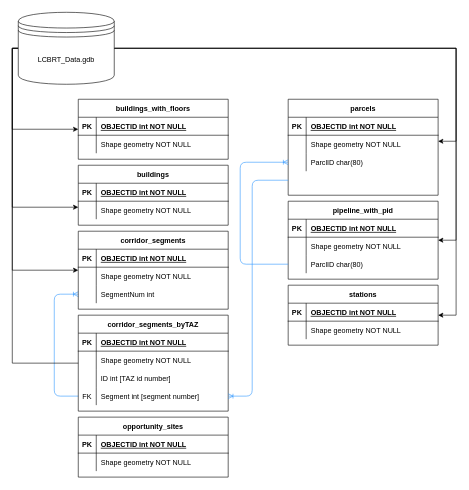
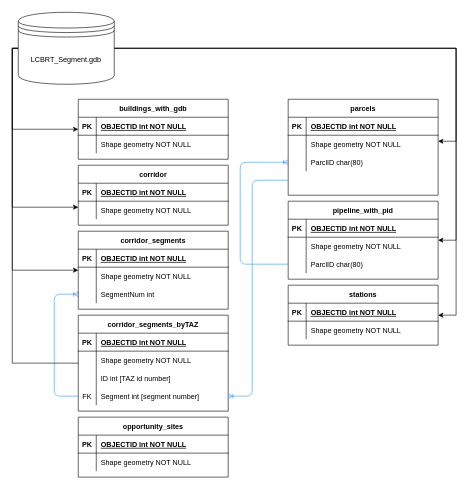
node "LCBRT_Data.gdb": label "LCBRT_Data.gdb" -> "LCBRT_Segment.gdb"
node "buildings_with_floors": label "buildings_with_floors" -> "buildings_with_gdb"
node "buildings": label "buildings" -> "corridor"
